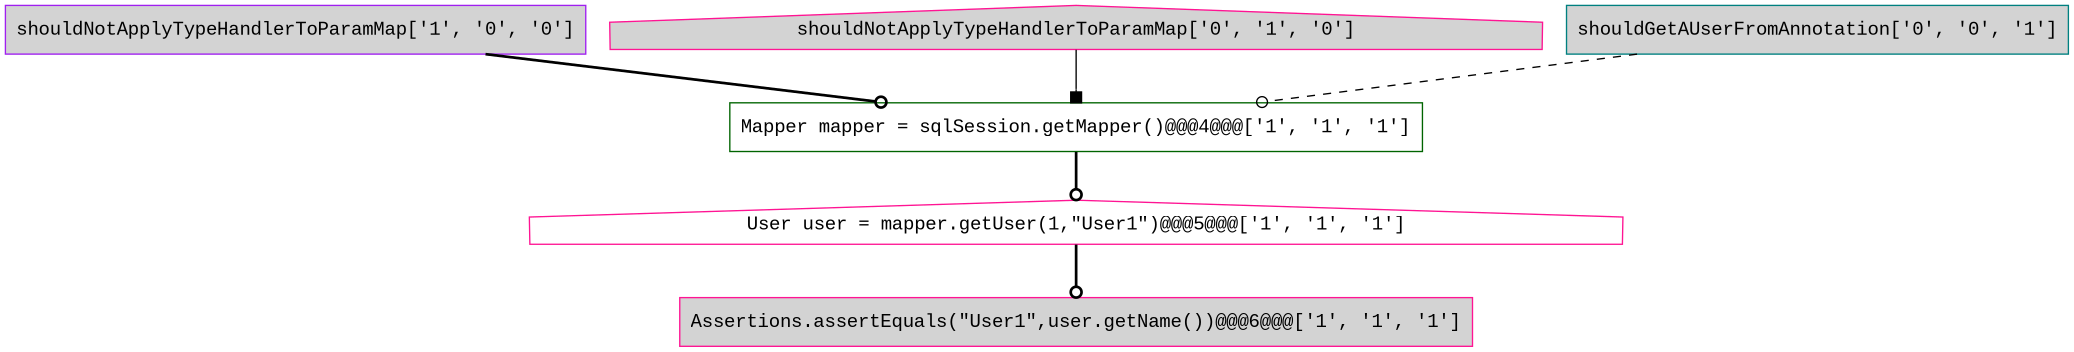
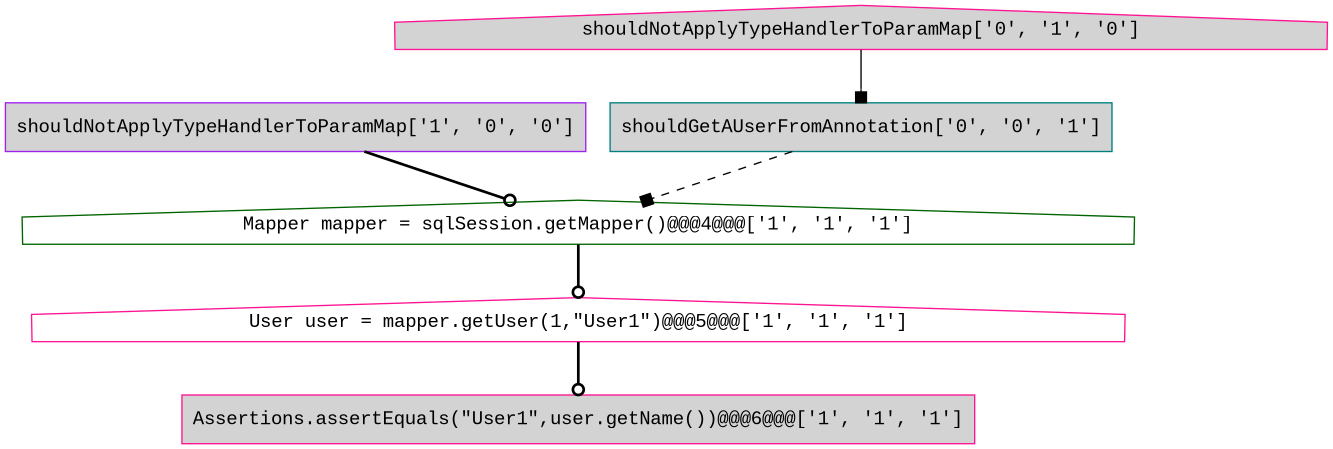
edge "shouldNotApplyTypeHandlerToParamMap['0', '1', '0']" -> "Mapper mapper = sqlSession.getMapper()@@@4@@@['1', '1', '1']": now "shouldNotApplyTypeHandlerToParamMap['0', '1', '0']" -> "shouldGetAUserFromAnnotation['0', '0', '1']"
edge "shouldGetAUserFromAnnotation['0', '0', '1']" -> "Mapper mapper = sqlSession.getMapper()@@@4@@@['1', '1', '1']": arrowhead odot -> box
node "Mapper mapper = sqlSession.getMapper()@@@4@@@['1', '1', '1']": shape box -> house
